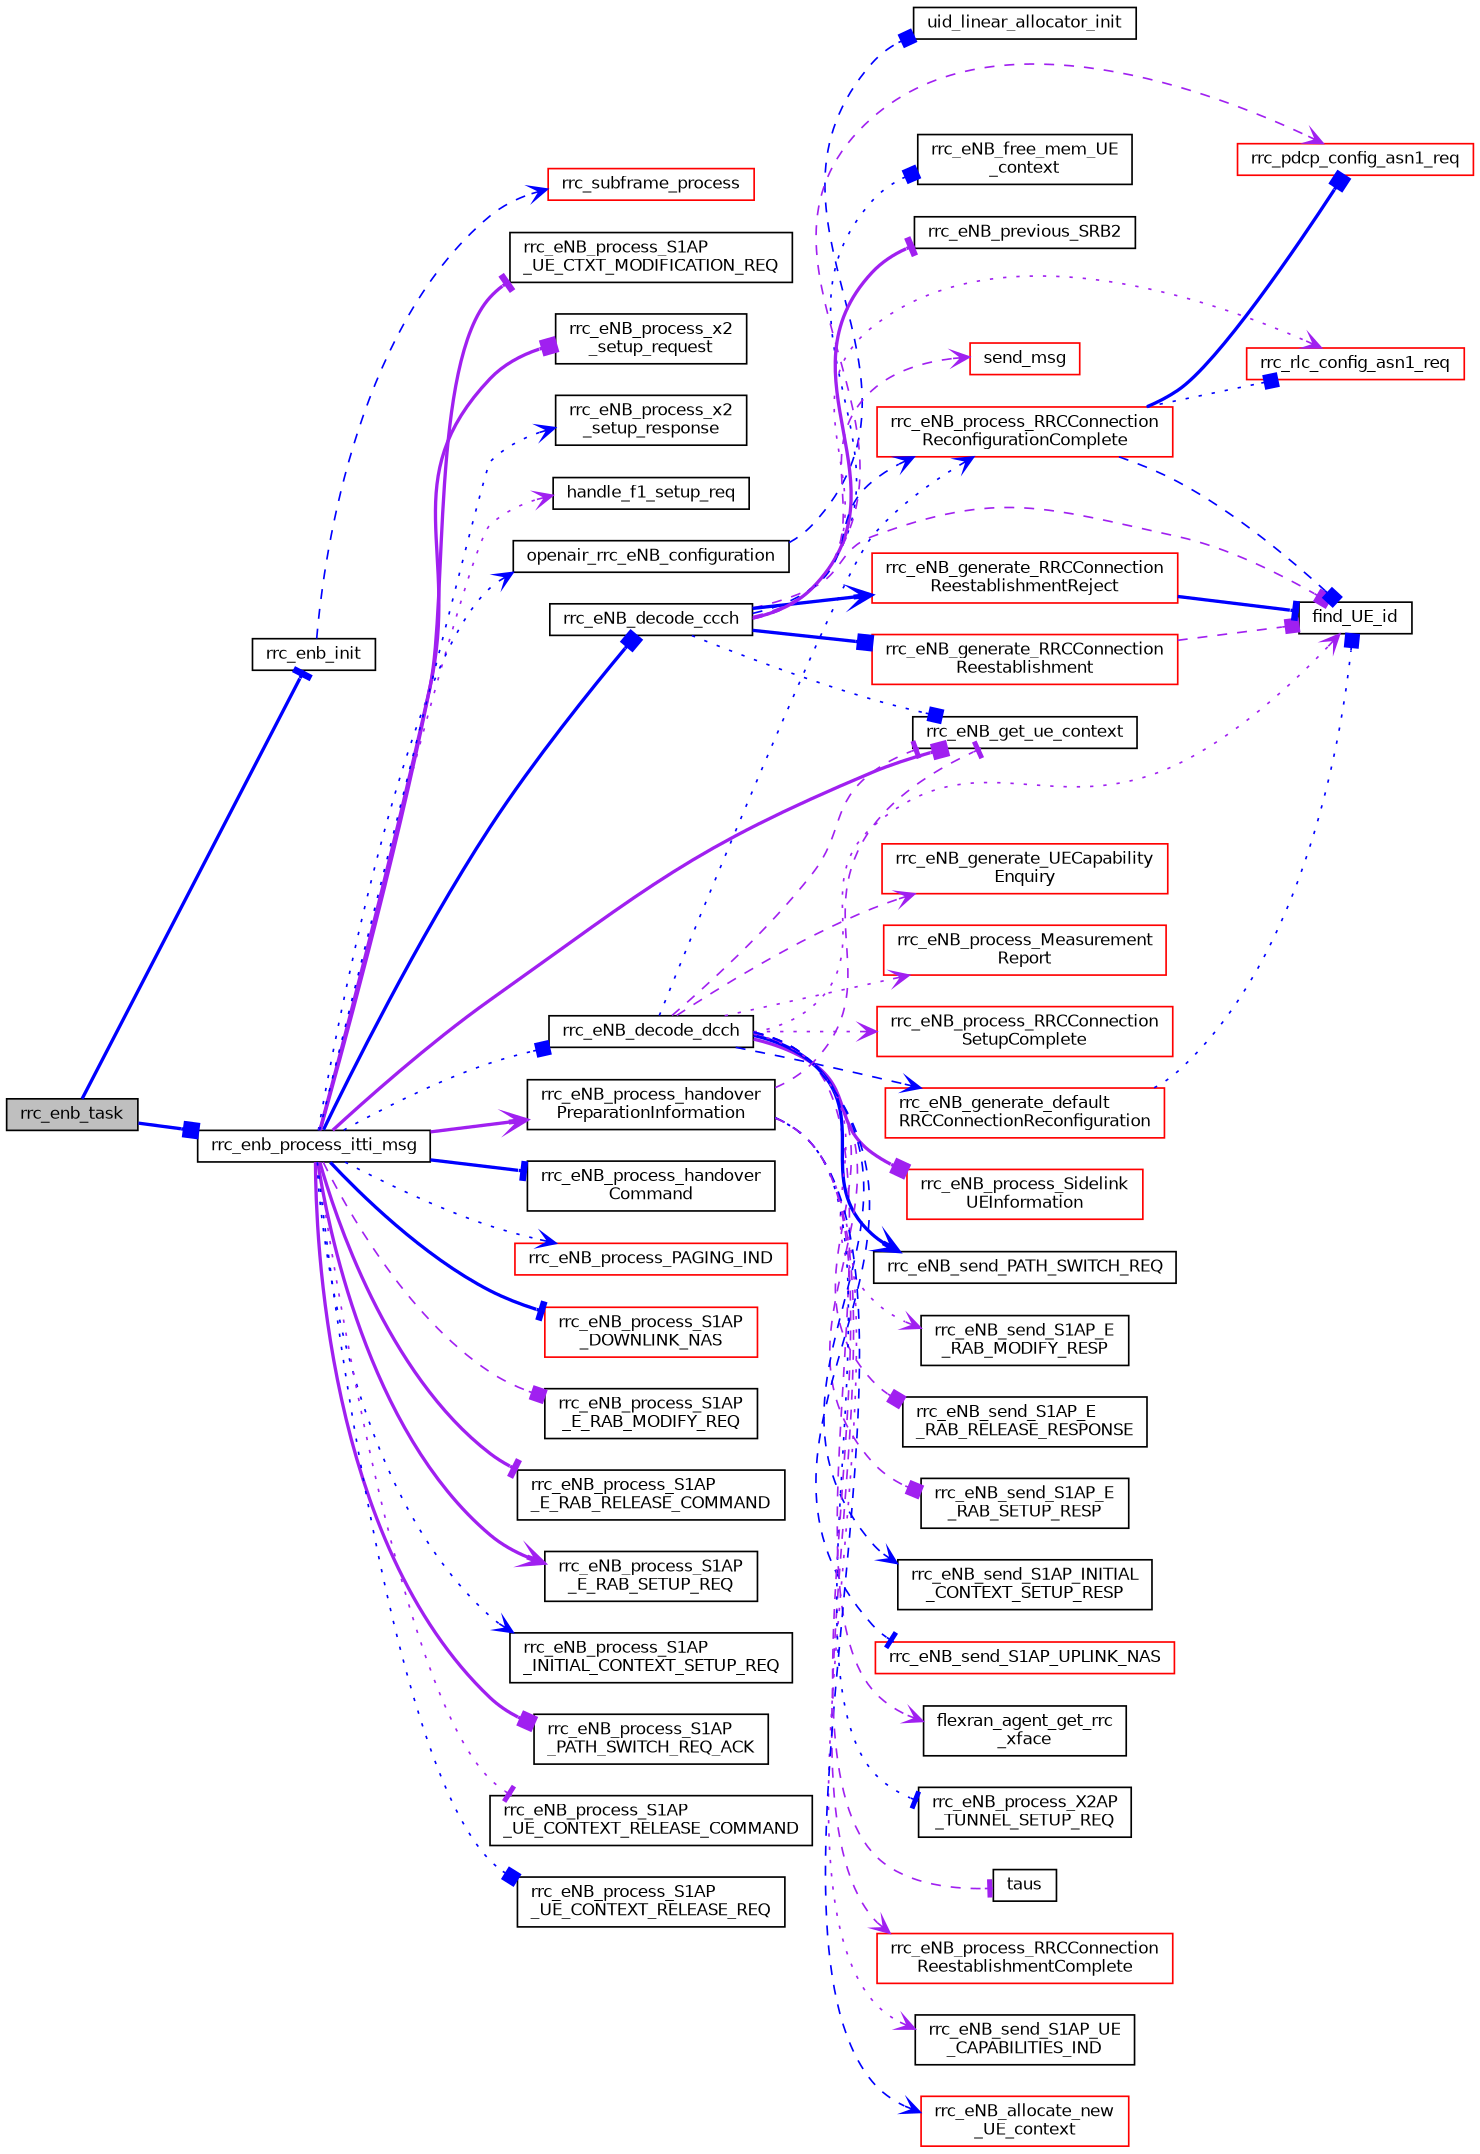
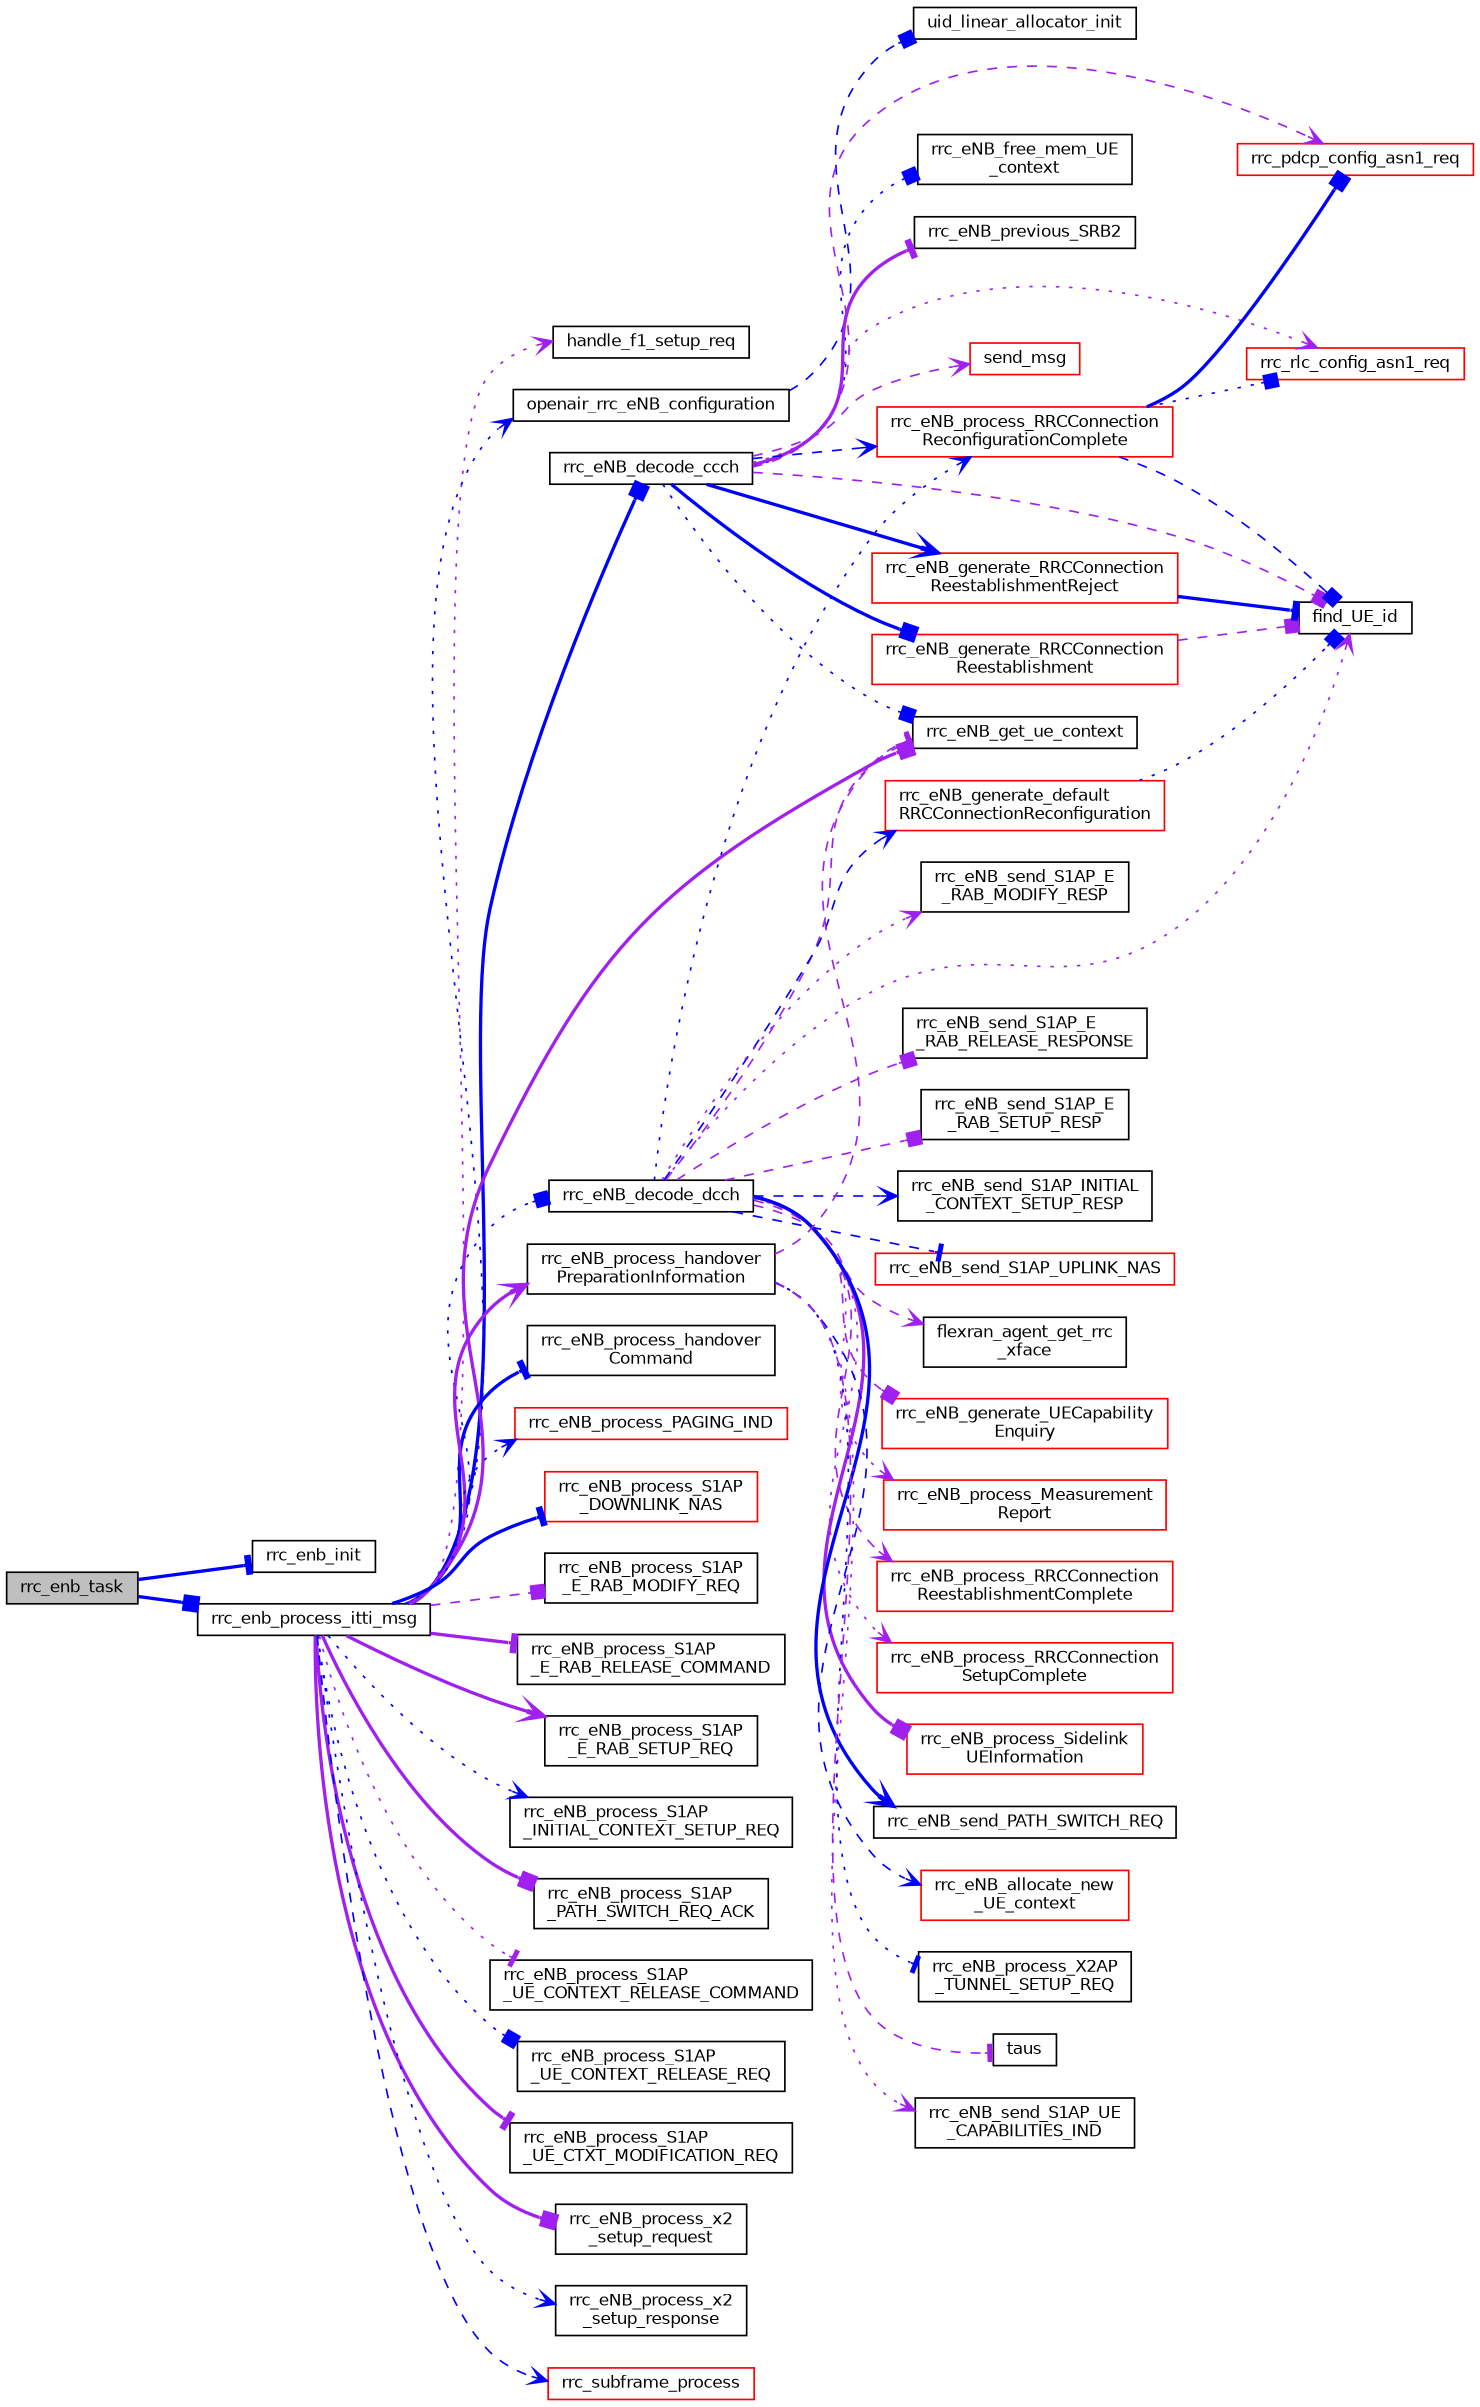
edge "rrc_enb_init" -> "rrc_subframe_process": now "rrc_enb_process_itti_msg" -> "rrc_subframe_process"
edge "rrc_eNB_decode_dcch" -> "rrc_eNB_generate_UECapability Enquiry": arrowhead vee -> box
edge "rrc_eNB_process_handover PreparationInformation" -> "rrc_eNB_process_RRCConnection ReestablishmentComplete": now "rrc_eNB_decode_dcch" -> "rrc_eNB_process_RRCConnection ReestablishmentComplete"
